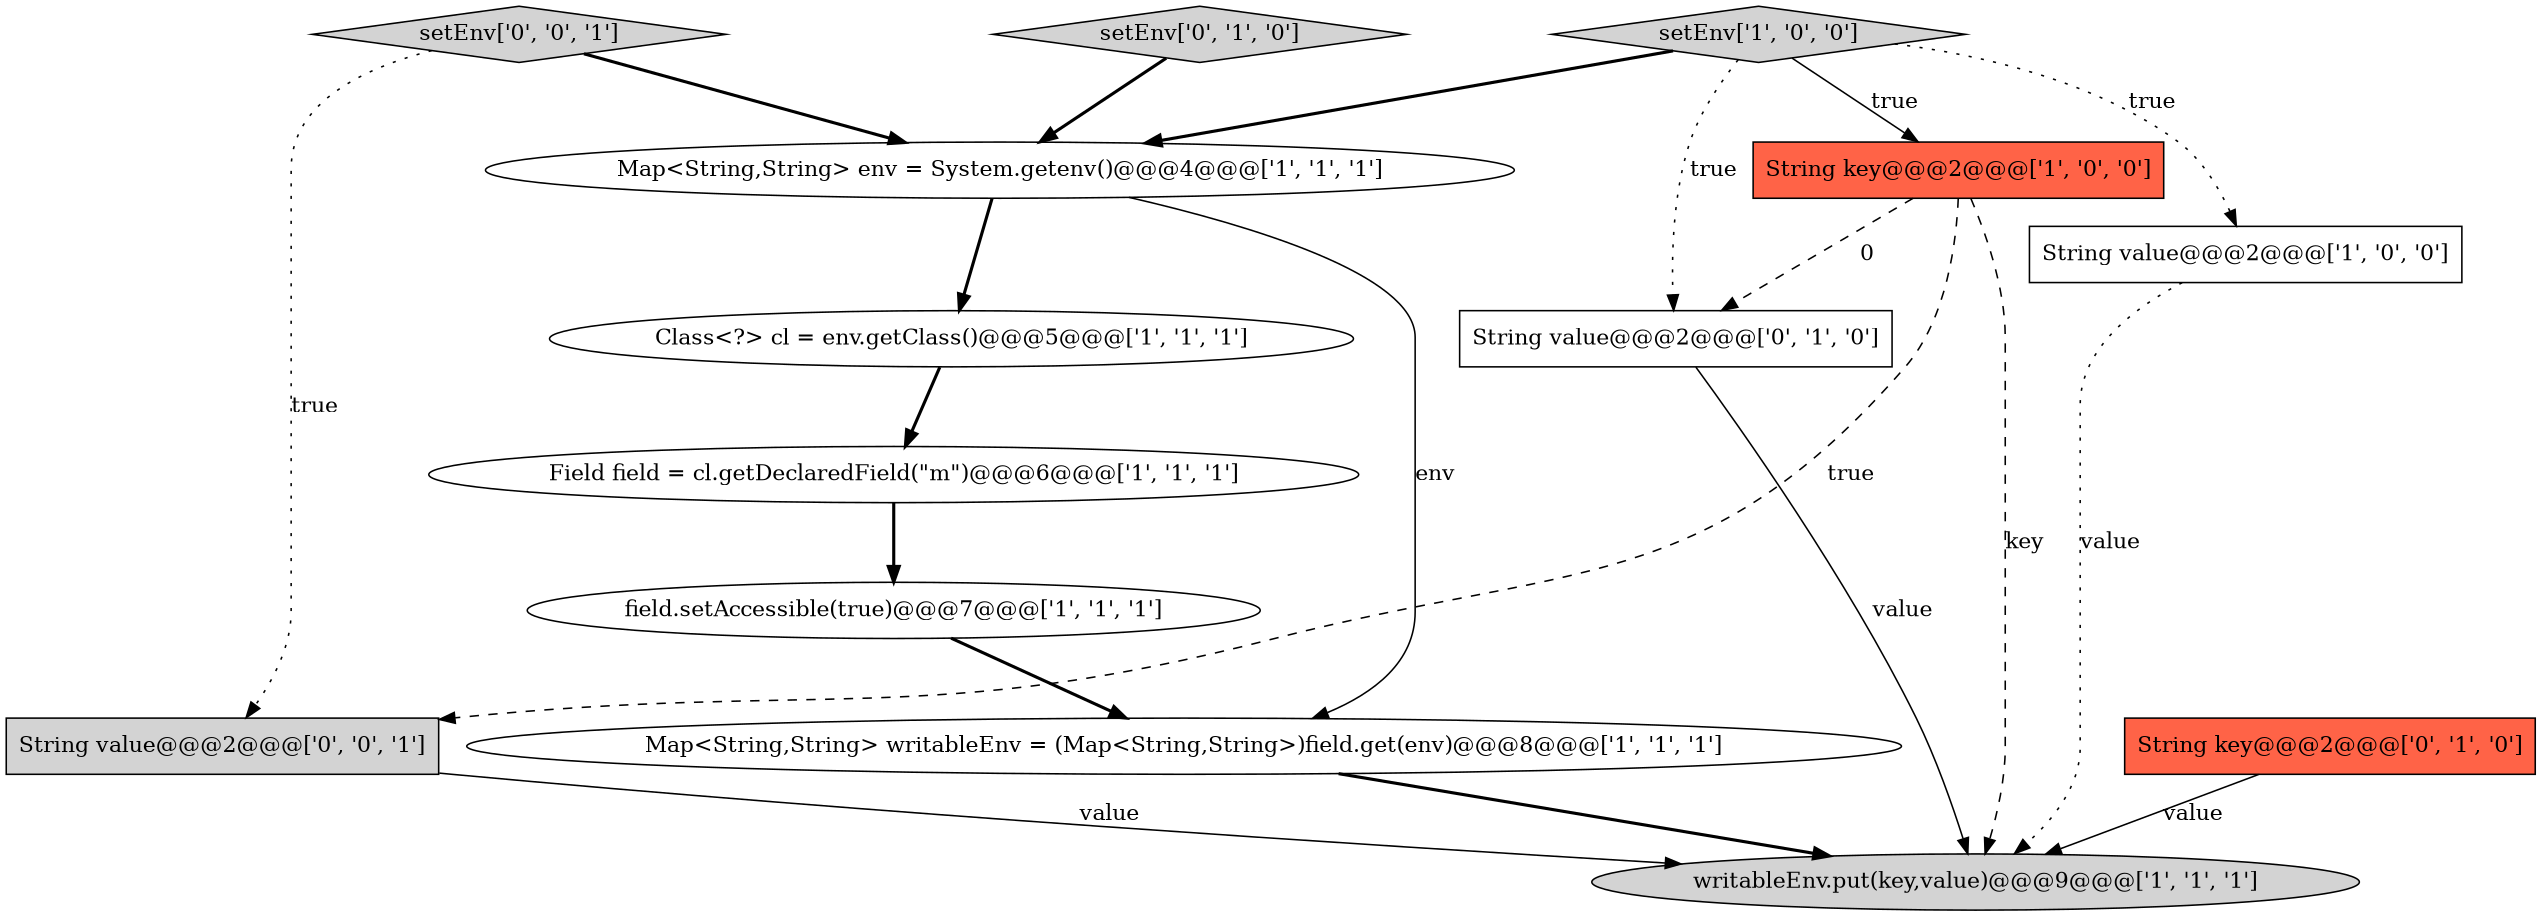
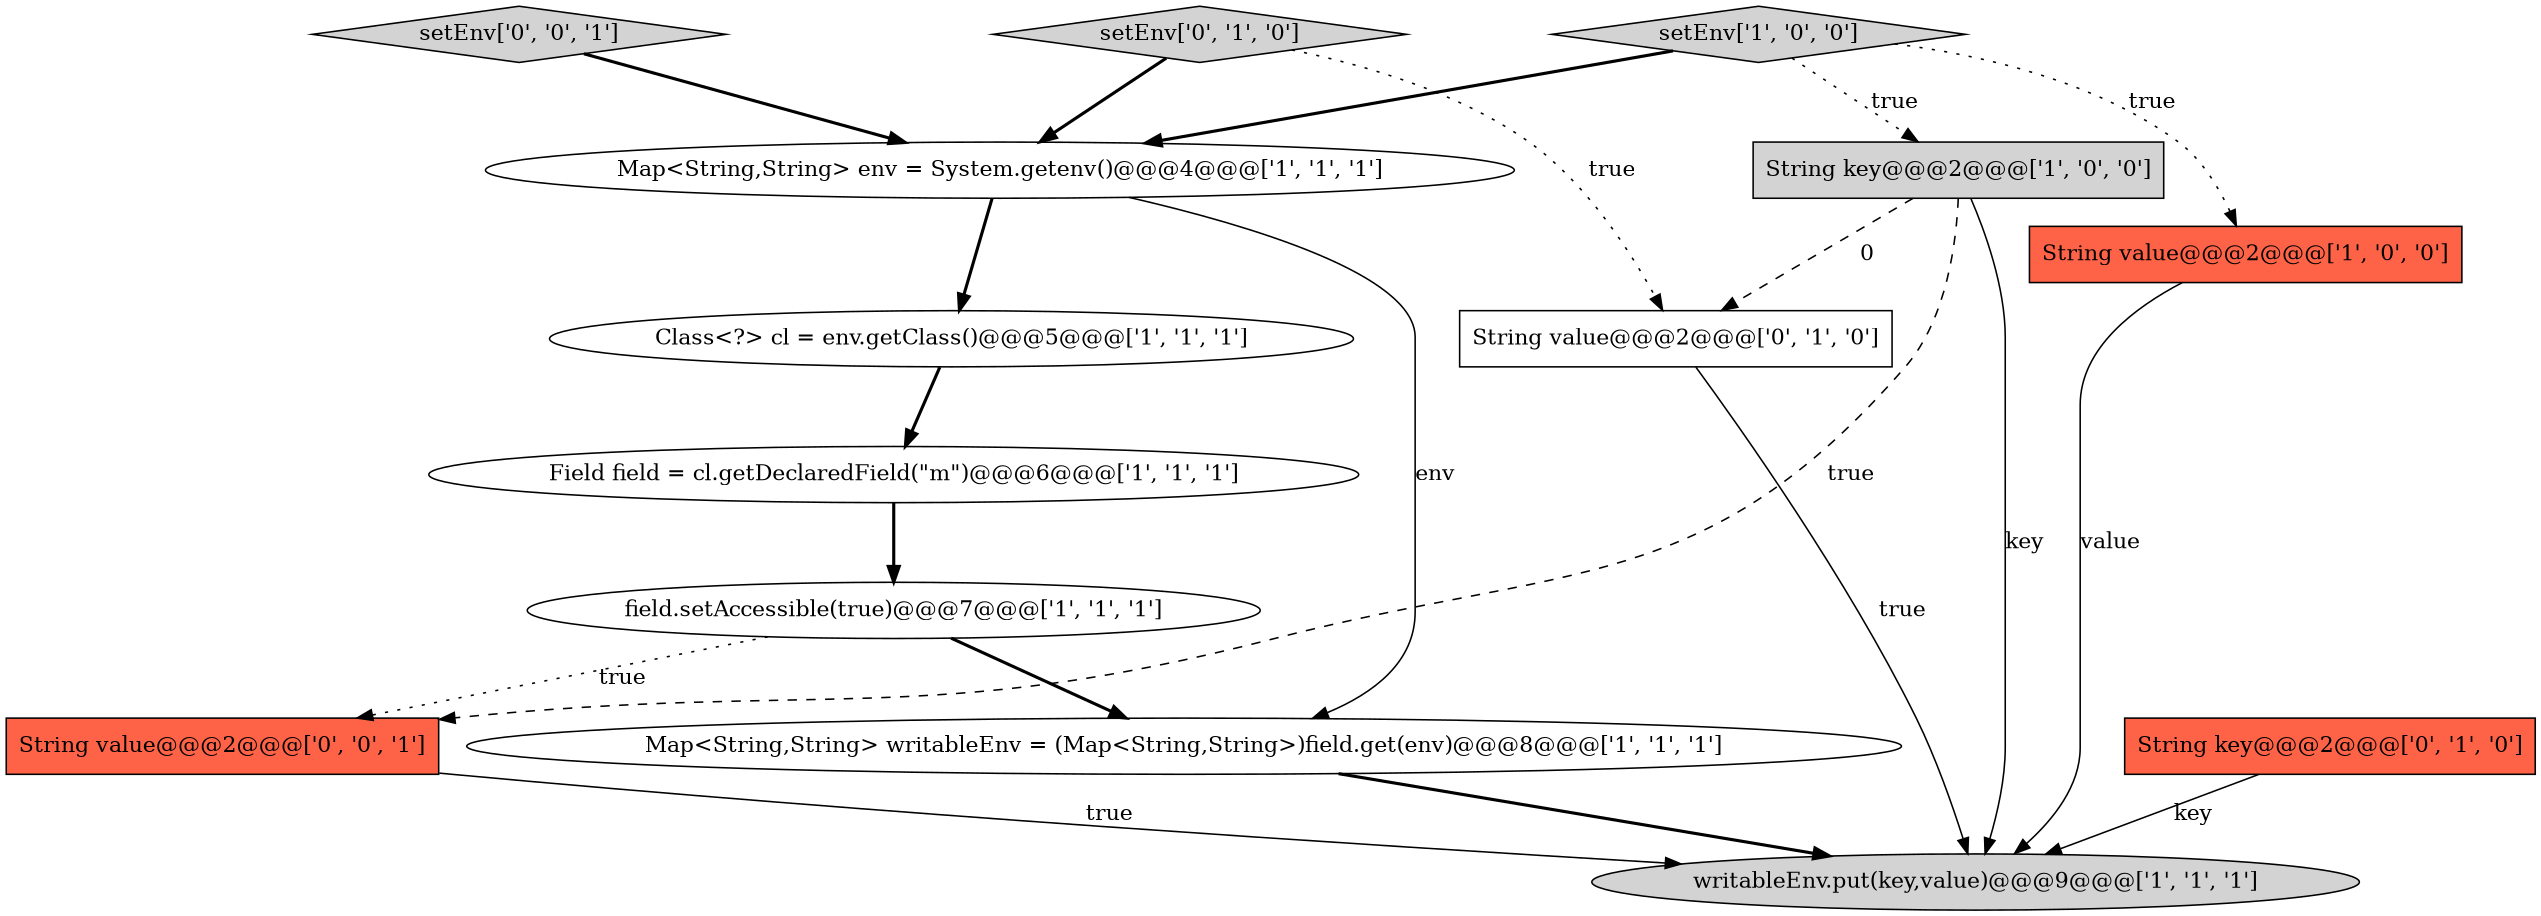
edge "setEnv['1', '0', '0']" -> "String key@@@2@@@['1', '0', '0']": style solid -> dotted
edge "setEnv['1', '0', '0']" -> "String value@@@2@@@['0', '1', '0']": now "setEnv['0', '1', '0']" -> "String value@@@2@@@['0', '1', '0']"
node "String key@@@2@@@['1', '0', '0']": fillcolor tomato -> lightgray
node "String value@@@2@@@['1', '0', '0']": fillcolor white -> tomato
edge "setEnv['0', '0', '1']" -> "String value@@@2@@@['0', '0', '1']": now "field.setAccessible(true)@@@7@@@['1', '1', '1']" -> "String value@@@2@@@['0', '0', '1']"
edge "String key@@@2@@@['1', '0', '0']" -> "writableEnv.put(key,value)@@@9@@@['1', '1', '1']": style dashed -> solid
edge "String value@@@2@@@['1', '0', '0']" -> "writableEnv.put(key,value)@@@9@@@['1', '1', '1']": style dotted -> solid
edge "String value@@@2@@@['0', '1', '0']" -> "writableEnv.put(key,value)@@@9@@@['1', '1', '1']": label "value" -> "true"
node "String value@@@2@@@['0', '0', '1']": fillcolor lightgray -> tomato
edge "String value@@@2@@@['0', '0', '1']" -> "writableEnv.put(key,value)@@@9@@@['1', '1', '1']": label "value" -> "true"
edge "String key@@@2@@@['0', '1', '0']" -> "writableEnv.put(key,value)@@@9@@@['1', '1', '1']": label "value" -> "key"
